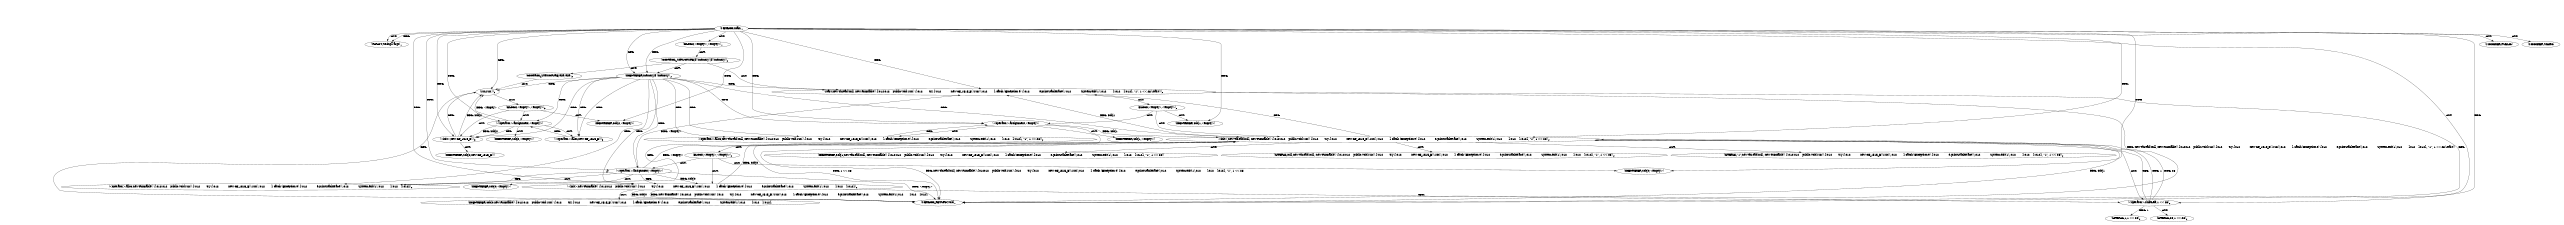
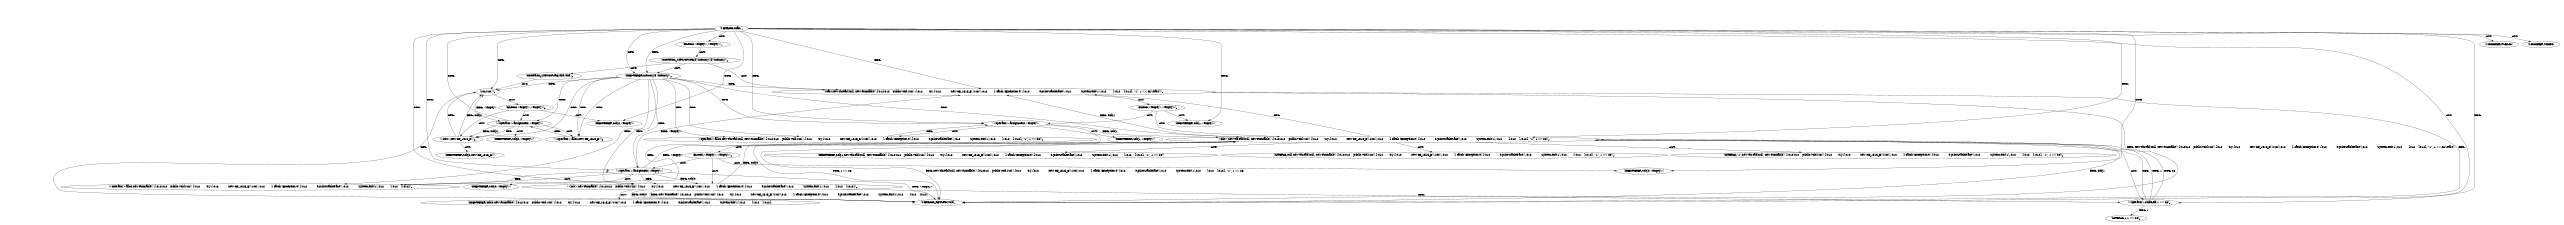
edge "(METHOD,main)" -> "(<init>,new CF_1515_B())": removed, label "DDG:"
node "(PARAM,String[] args)": removed
node "(LITERAL,28,1 << 28)": removed
